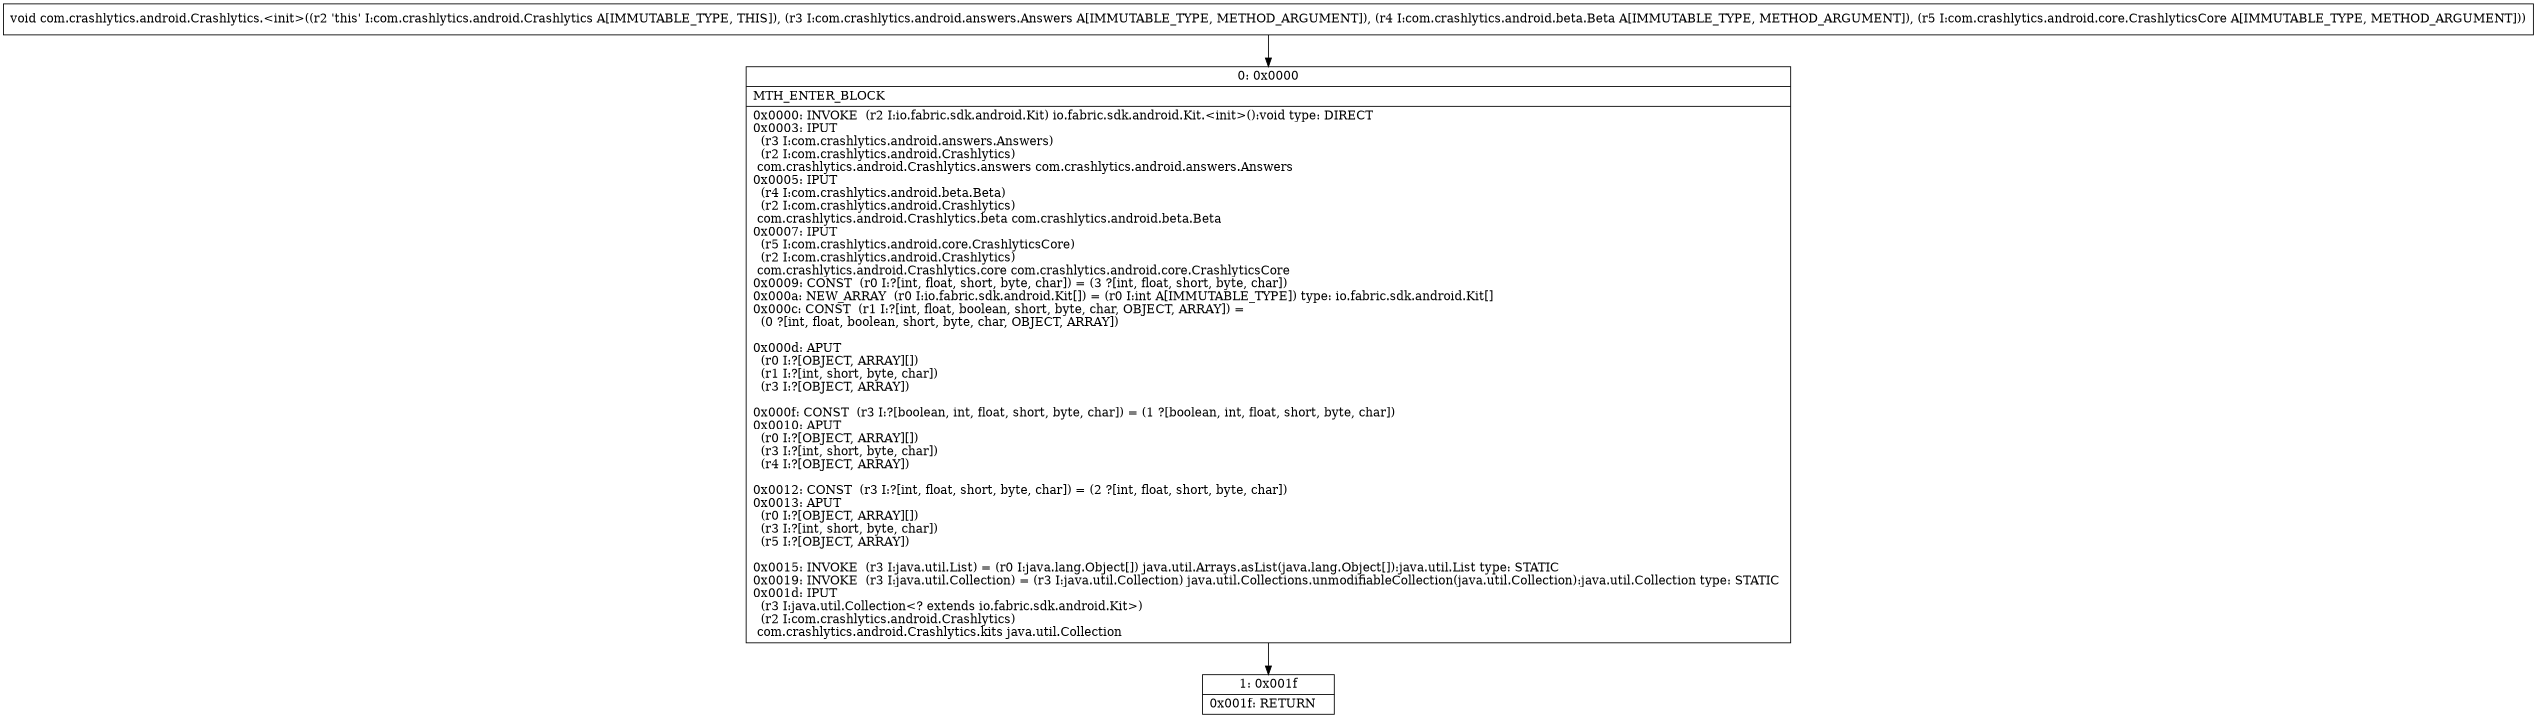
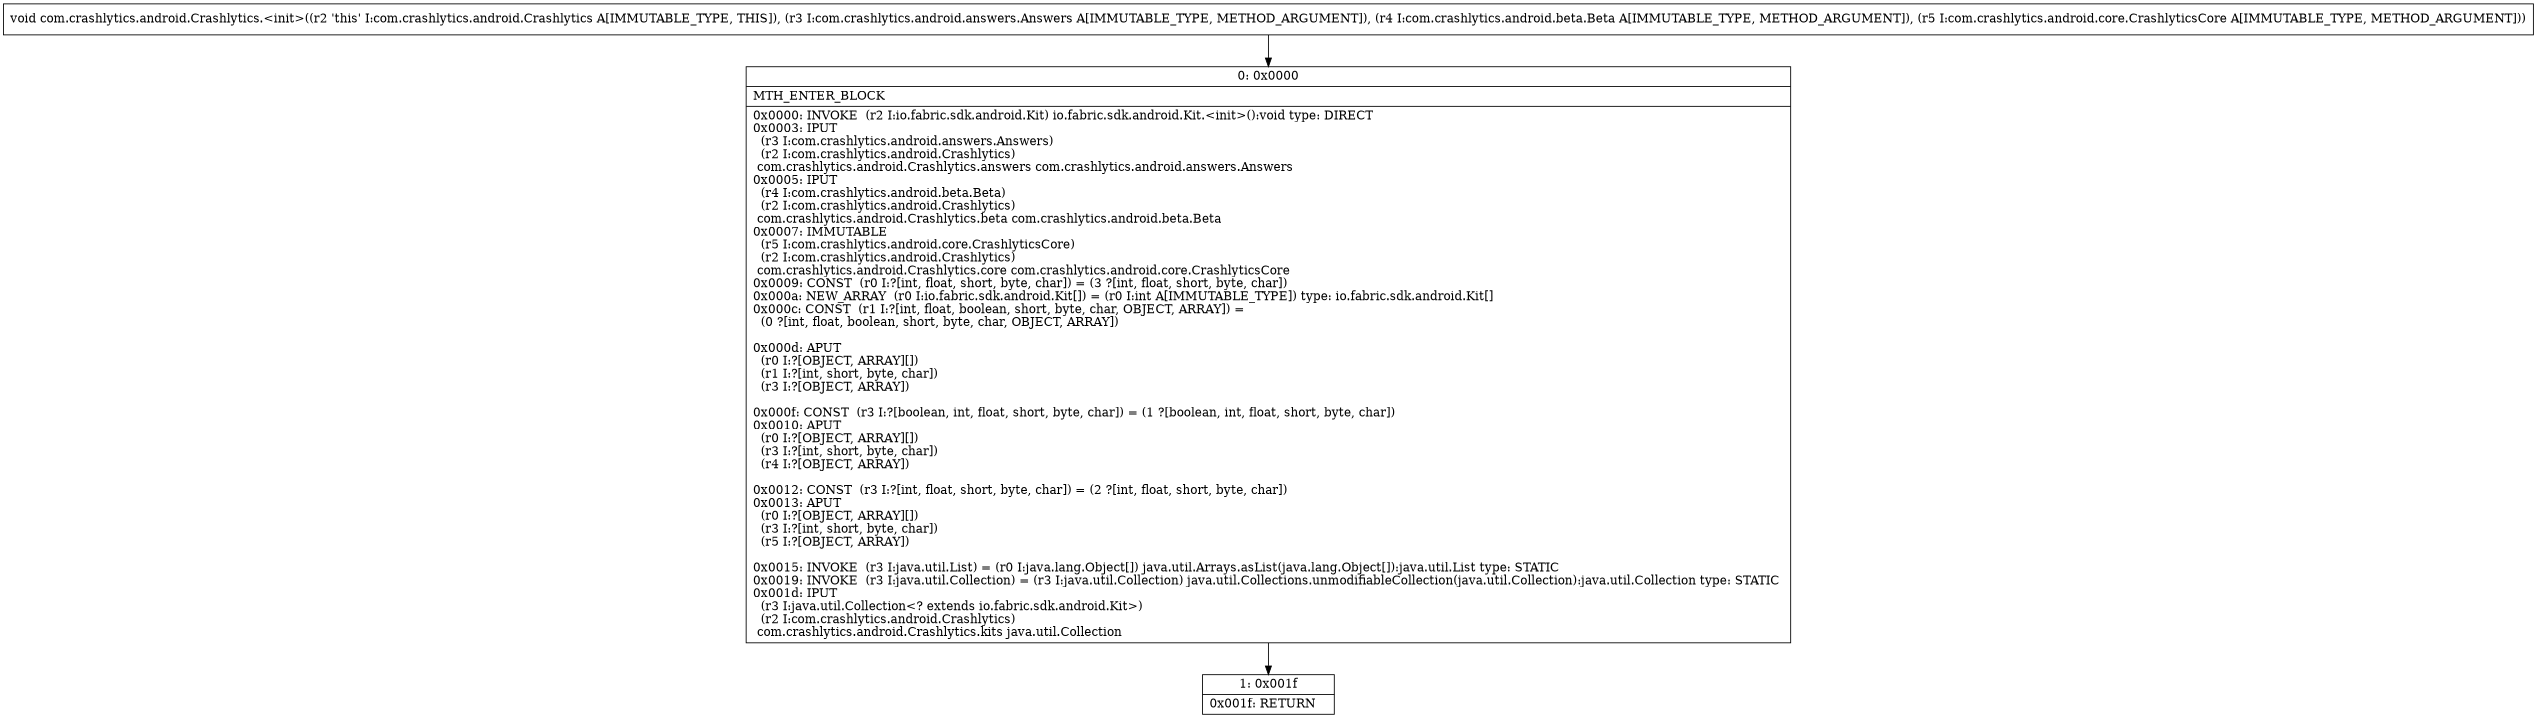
node "0: 0x0000": text "0x0007: IPUT" -> "0x0007: IMMUTABLE"
